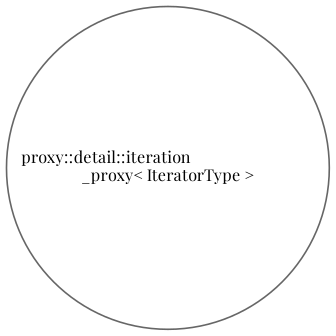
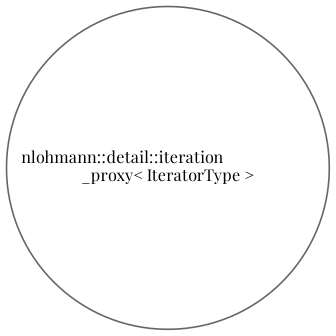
node "proxy::detail::iteration _proxy< IteratorType >": label "proxy::detail::iteration _proxy< IteratorType >" -> "nlohmann::detail::iteration _proxy< IteratorType >"
